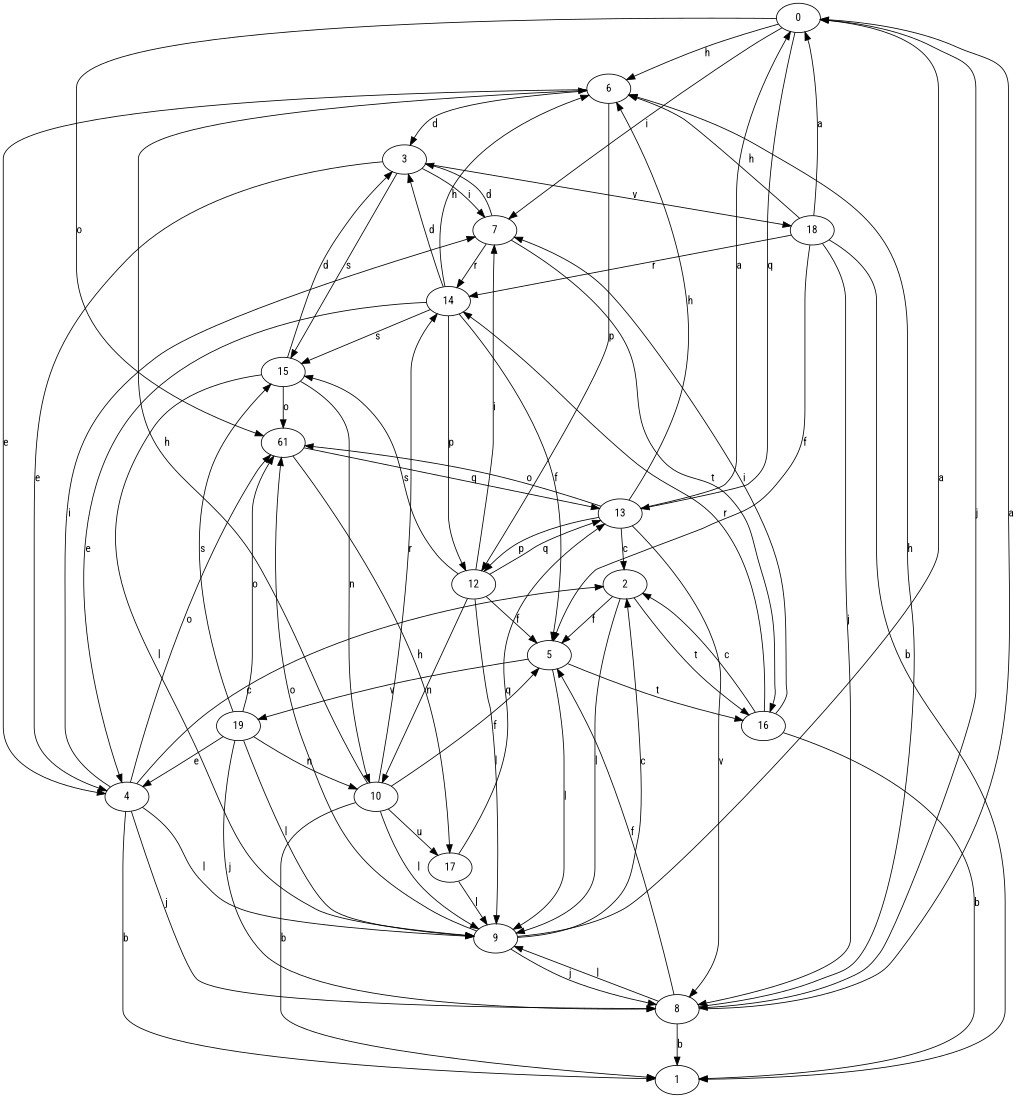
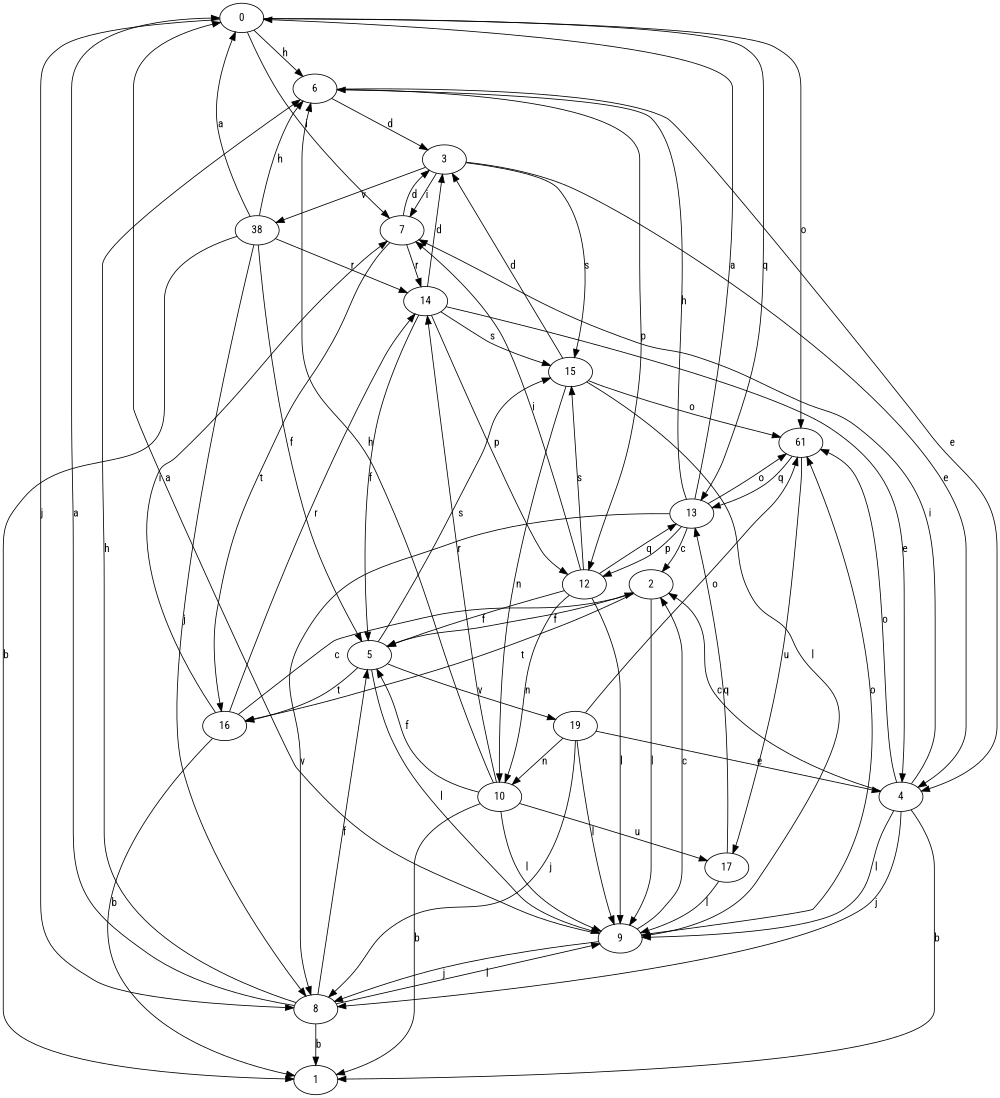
edge "14" -> "6": removed, label "h"
node "18": label "18" -> "38"
edge "19" -> "15": now "5" -> "15"
edge "61" -> "17": label "h" -> "u"
